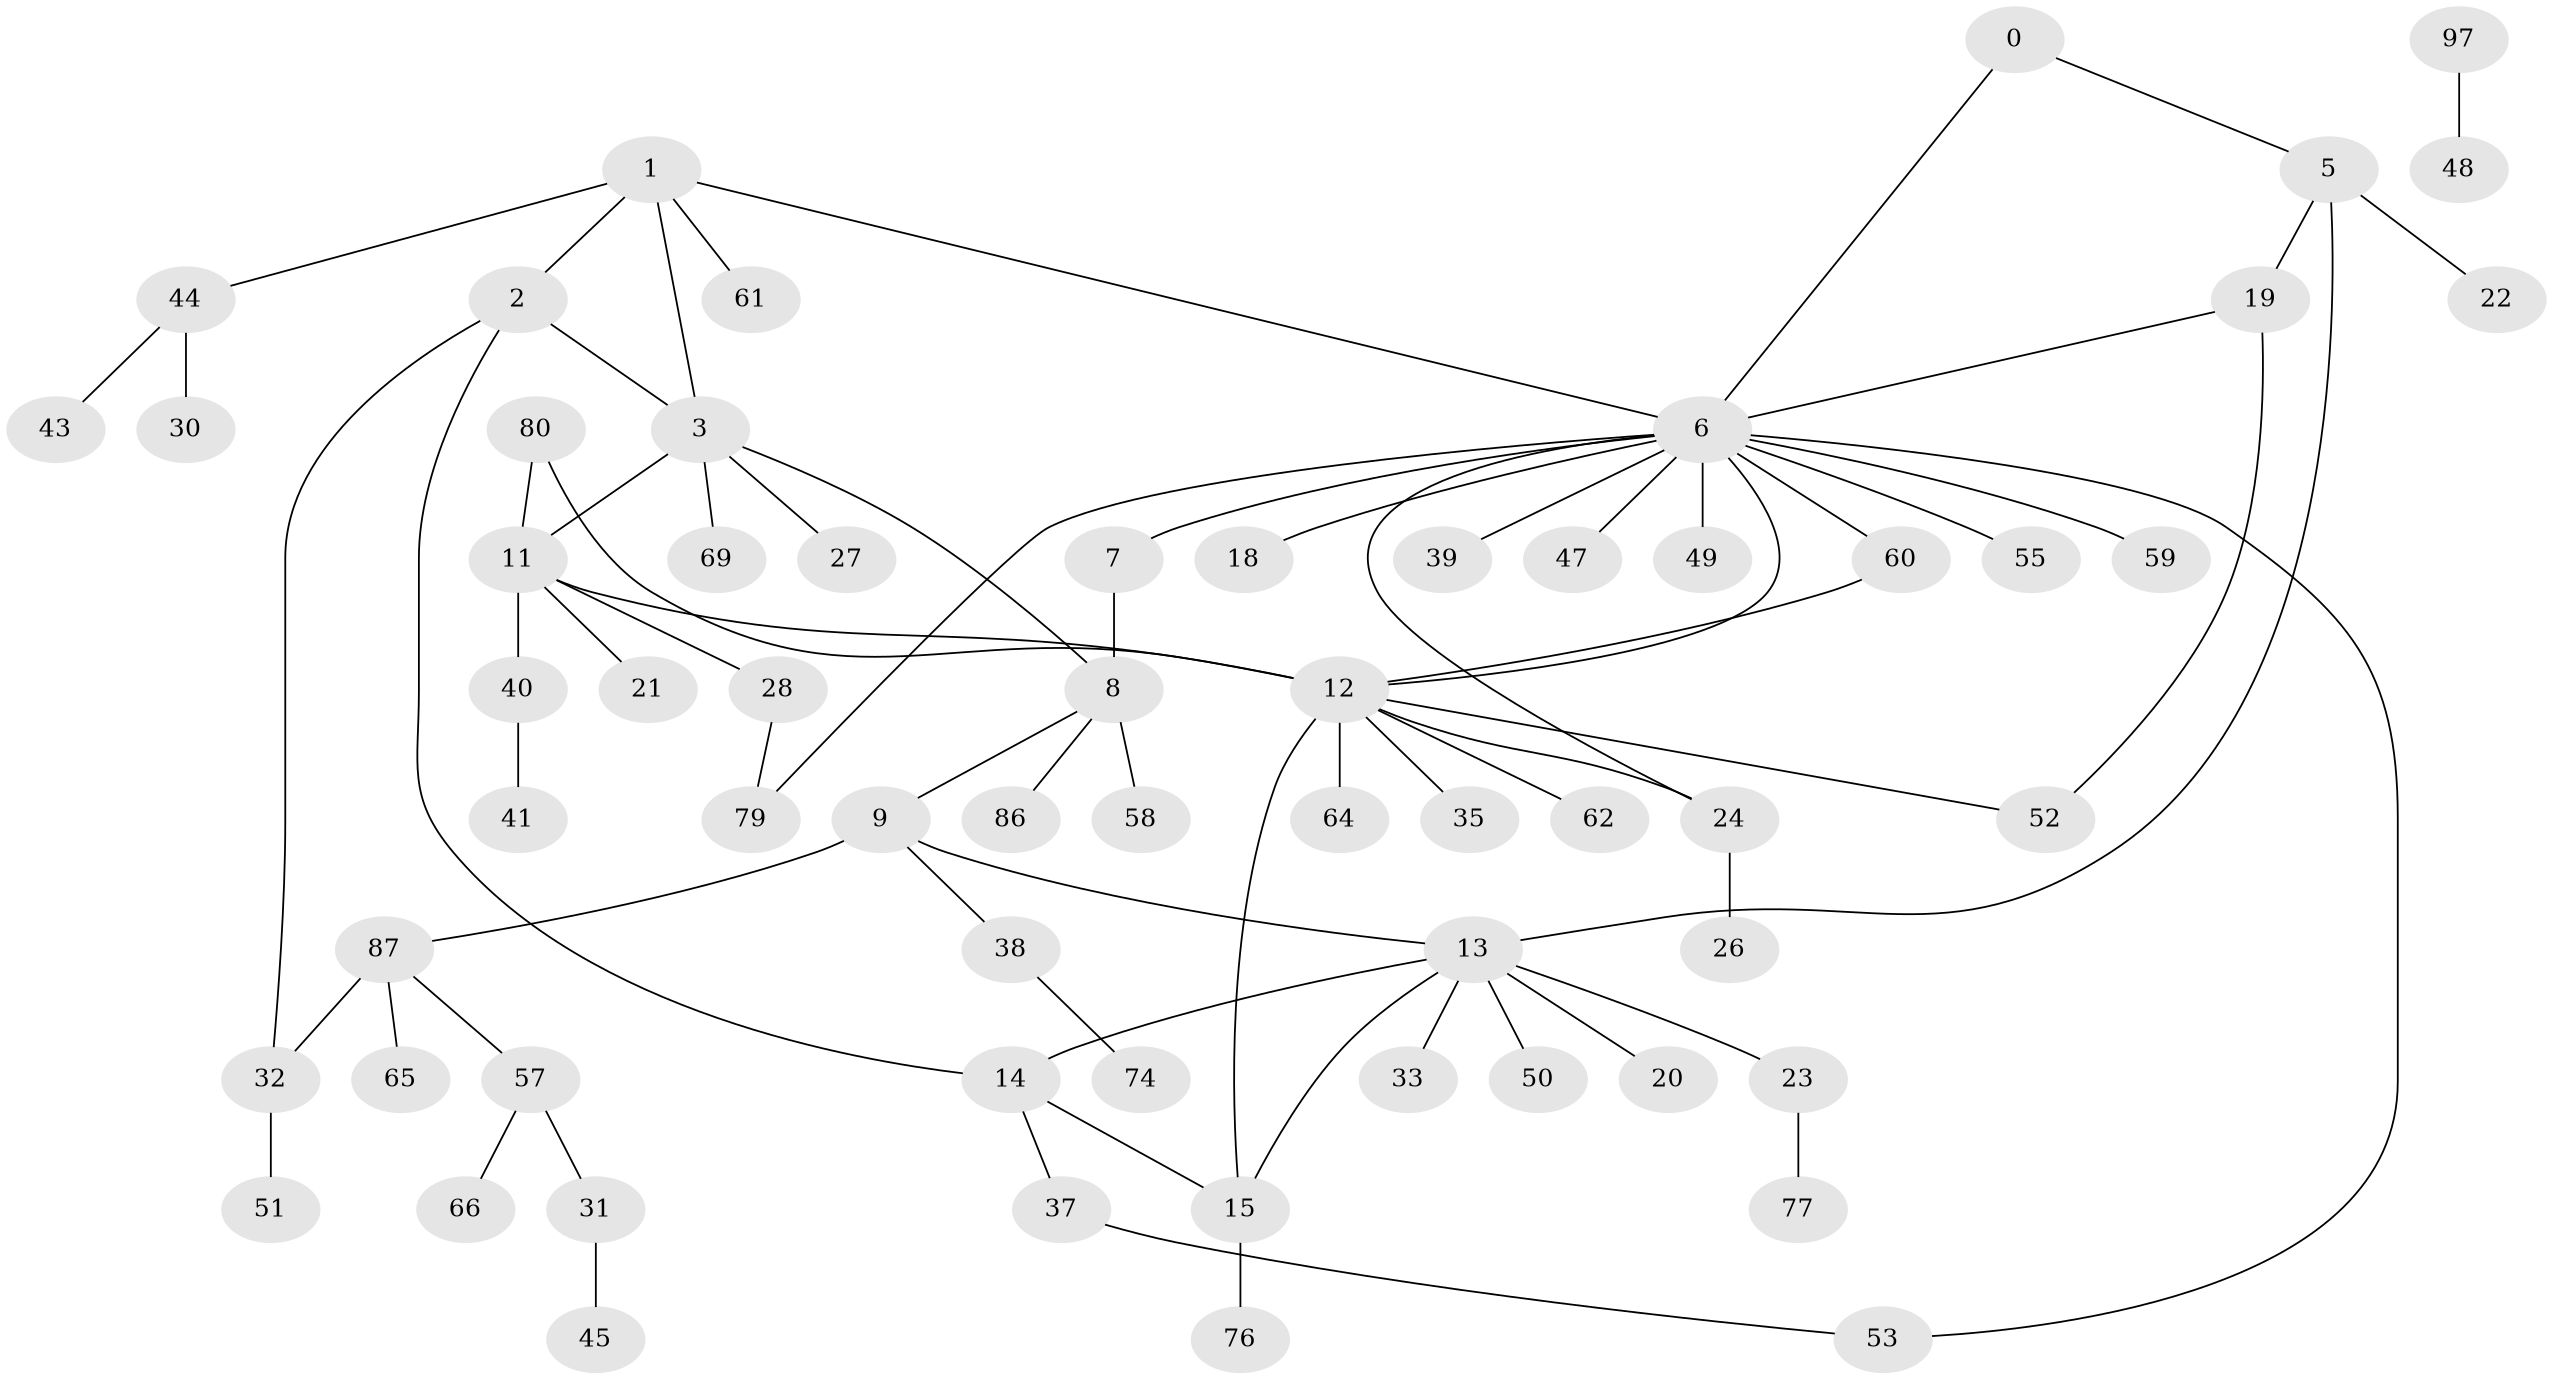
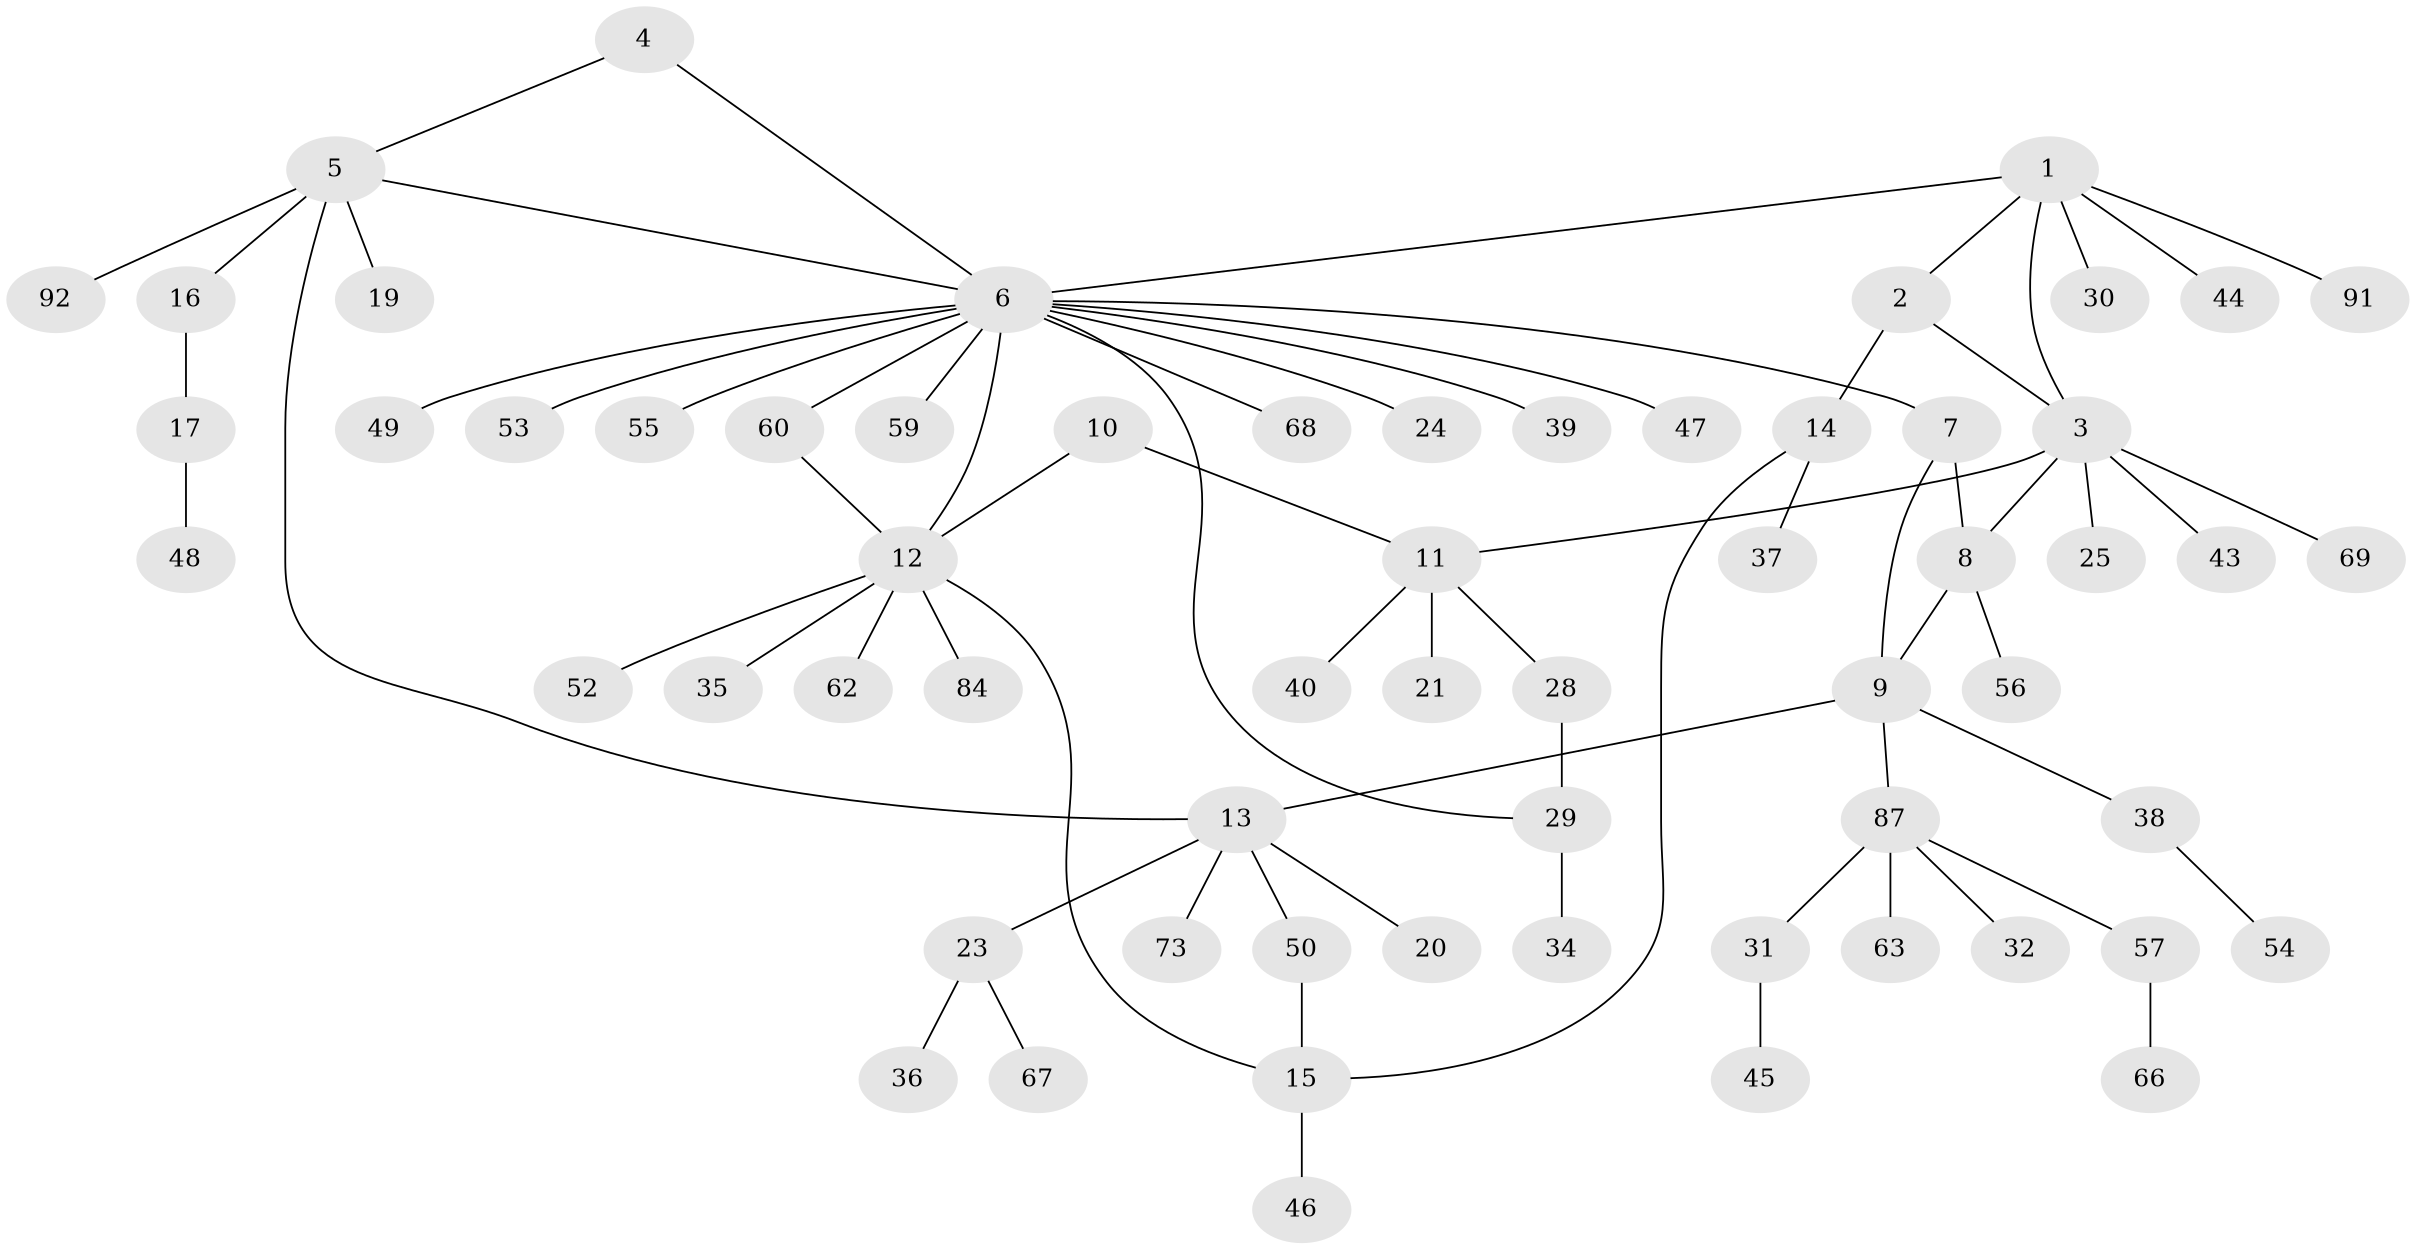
node "0": label "0" -> "4"
node "97": label "97" -> "17"
node "16": added
node "61": label "61" -> "91"
node "22": label "22" -> "92"
edge "44" -- "43": now "3" -- "43"
edge "44" -- "30": now "1" -- "30"
edge "19" -- "6": now "5" -- "6"
node "80": label "80" -> "10"
edge "7" -- "9": added
node "27": label "27" -> "25"
node "18": label "18" -> "68"
edge "19" -- "52": removed
edge "11" -- "12": removed
edge "2" -- "32": removed
edge "12" -- "24": removed
node "41": removed
node "79": label "79" -> "29"
node "86": label "86" -> "56"
node "58": removed
node "64": label "64" -> "84"
node "34": added
node "26": removed
edge "13" -- "14": removed
edge "13" -- "15": now "50" -- "15"
node "65": label "65" -> "63"
node "36": added
node "74": label "74" -> "54"
node "33": label "33" -> "73"
edge "57" -- "31": now "87" -- "31"
node "51": removed
node "77": label "77" -> "67"
edge "37" -- "53": removed
node "76": label "76" -> "46"
